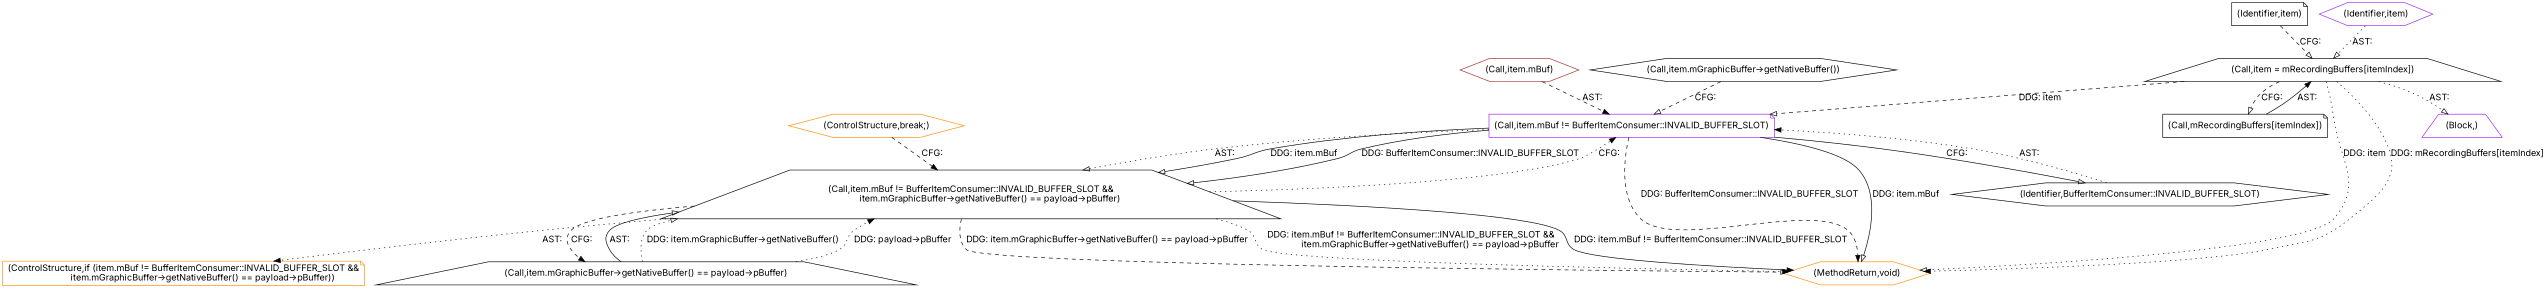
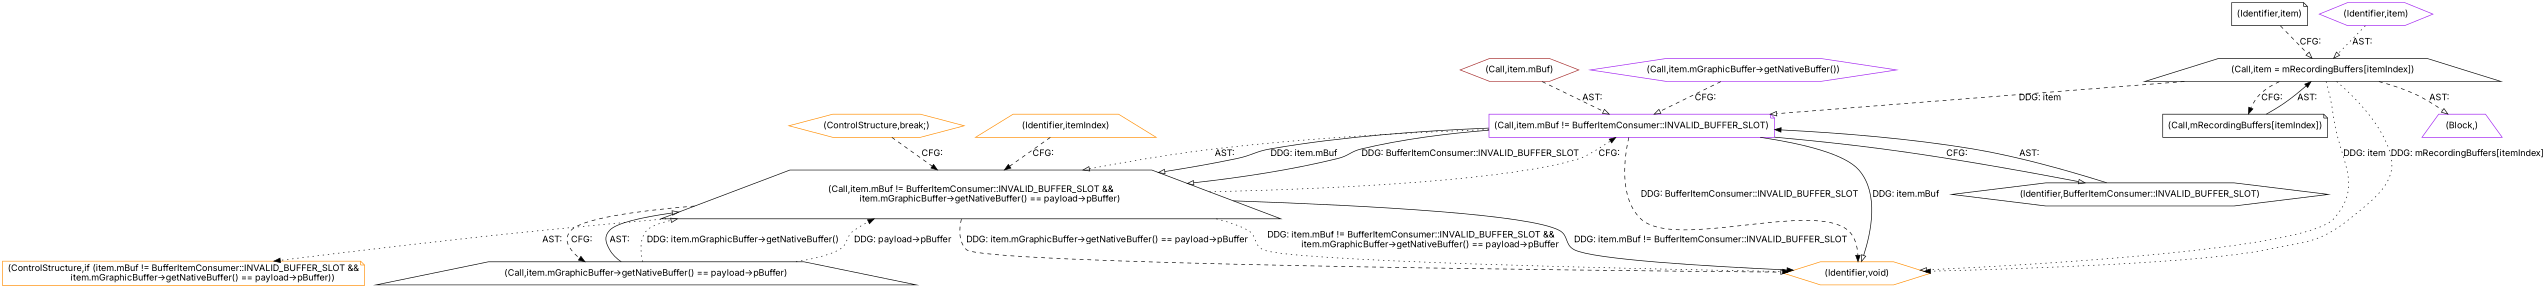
node "(Call,item.mGraphicBuffer->getNativeBuffer())": color black -> purple
edge "(Call,item = mRecordingBuffers[itemIndex])" -> "(Call,mRecordingBuffers[itemIndex])": arrowhead onormal -> normal
edge "(Call,item = mRecordingBuffers[itemIndex])" -> "(Block,)": style dotted -> dashed
edge "(Call,item.mBuf)" -> "(Call,item.mBuf != BufferItemConsumer::INVALID_BUFFER_SLOT)": arrowhead normal -> onormal
node "(Identifier,itemIndex)": added
edge "(Identifier,BufferItemConsumer::INVALID_BUFFER_SLOT)" -> "(Call,item.mBuf != BufferItemConsumer::INVALID_BUFFER_SLOT)": style dotted -> solid
node "(MethodReturn,void)": label "(MethodReturn,void)" -> "(Identifier,void)"
